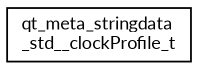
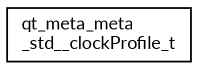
node "qt_meta_stringdata _std__clockProfile_t": label "qt_meta_stringdata _std__clockProfile_t" -> "qt_meta_meta _std__clockProfile_t"
